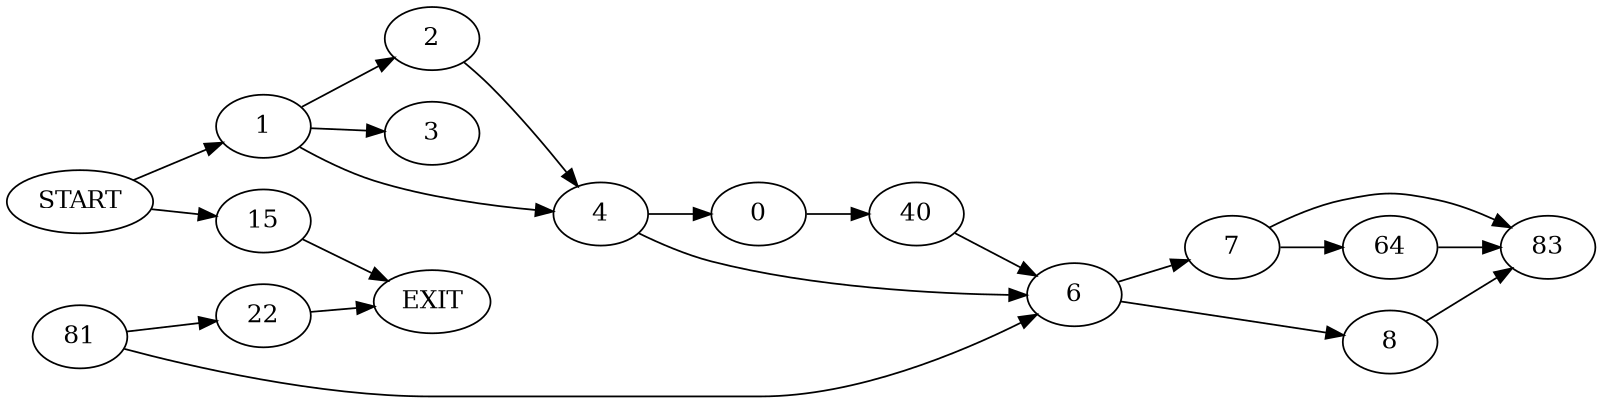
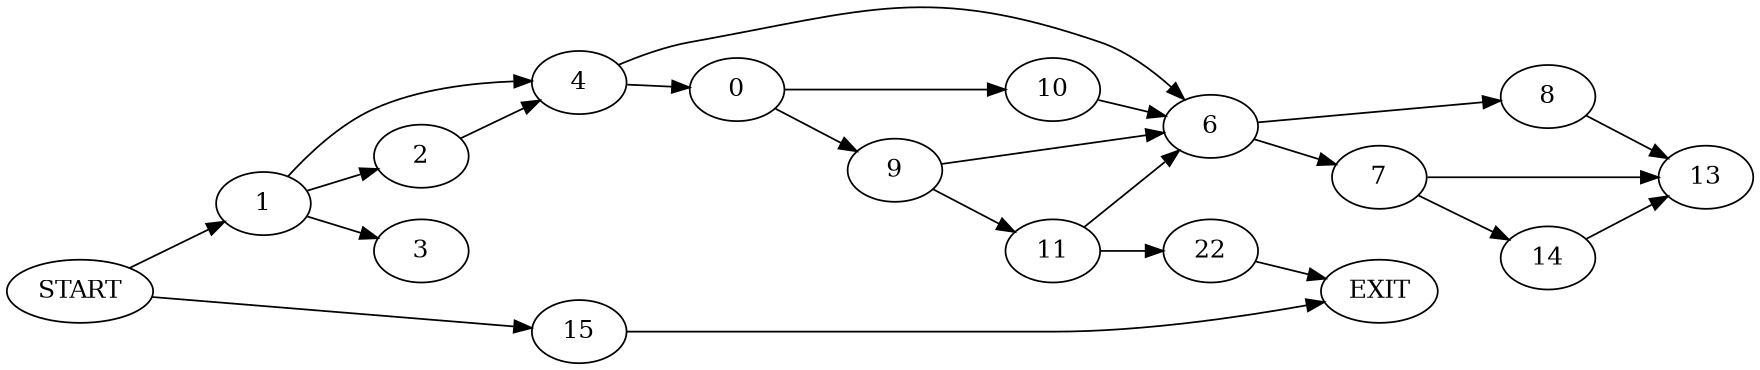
node "9": added
node "40": label "40" -> "10"
node "64": label "64" -> "14"
node "83": label "83" -> "13"
node "81": label "81" -> "11"
